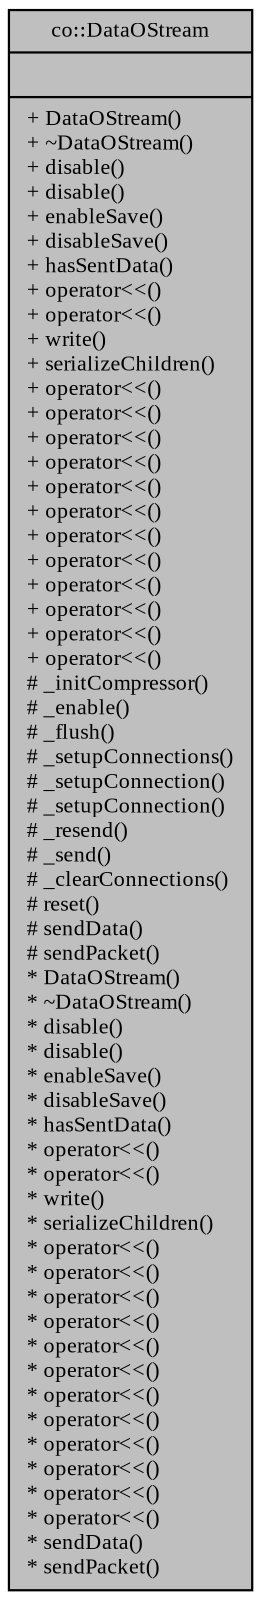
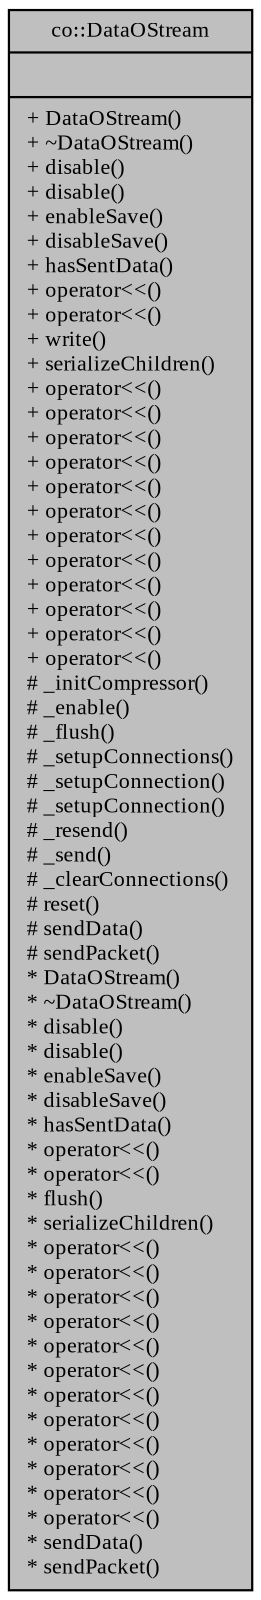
node "co::DataOStream": text "* write()" -> "* flush()"
